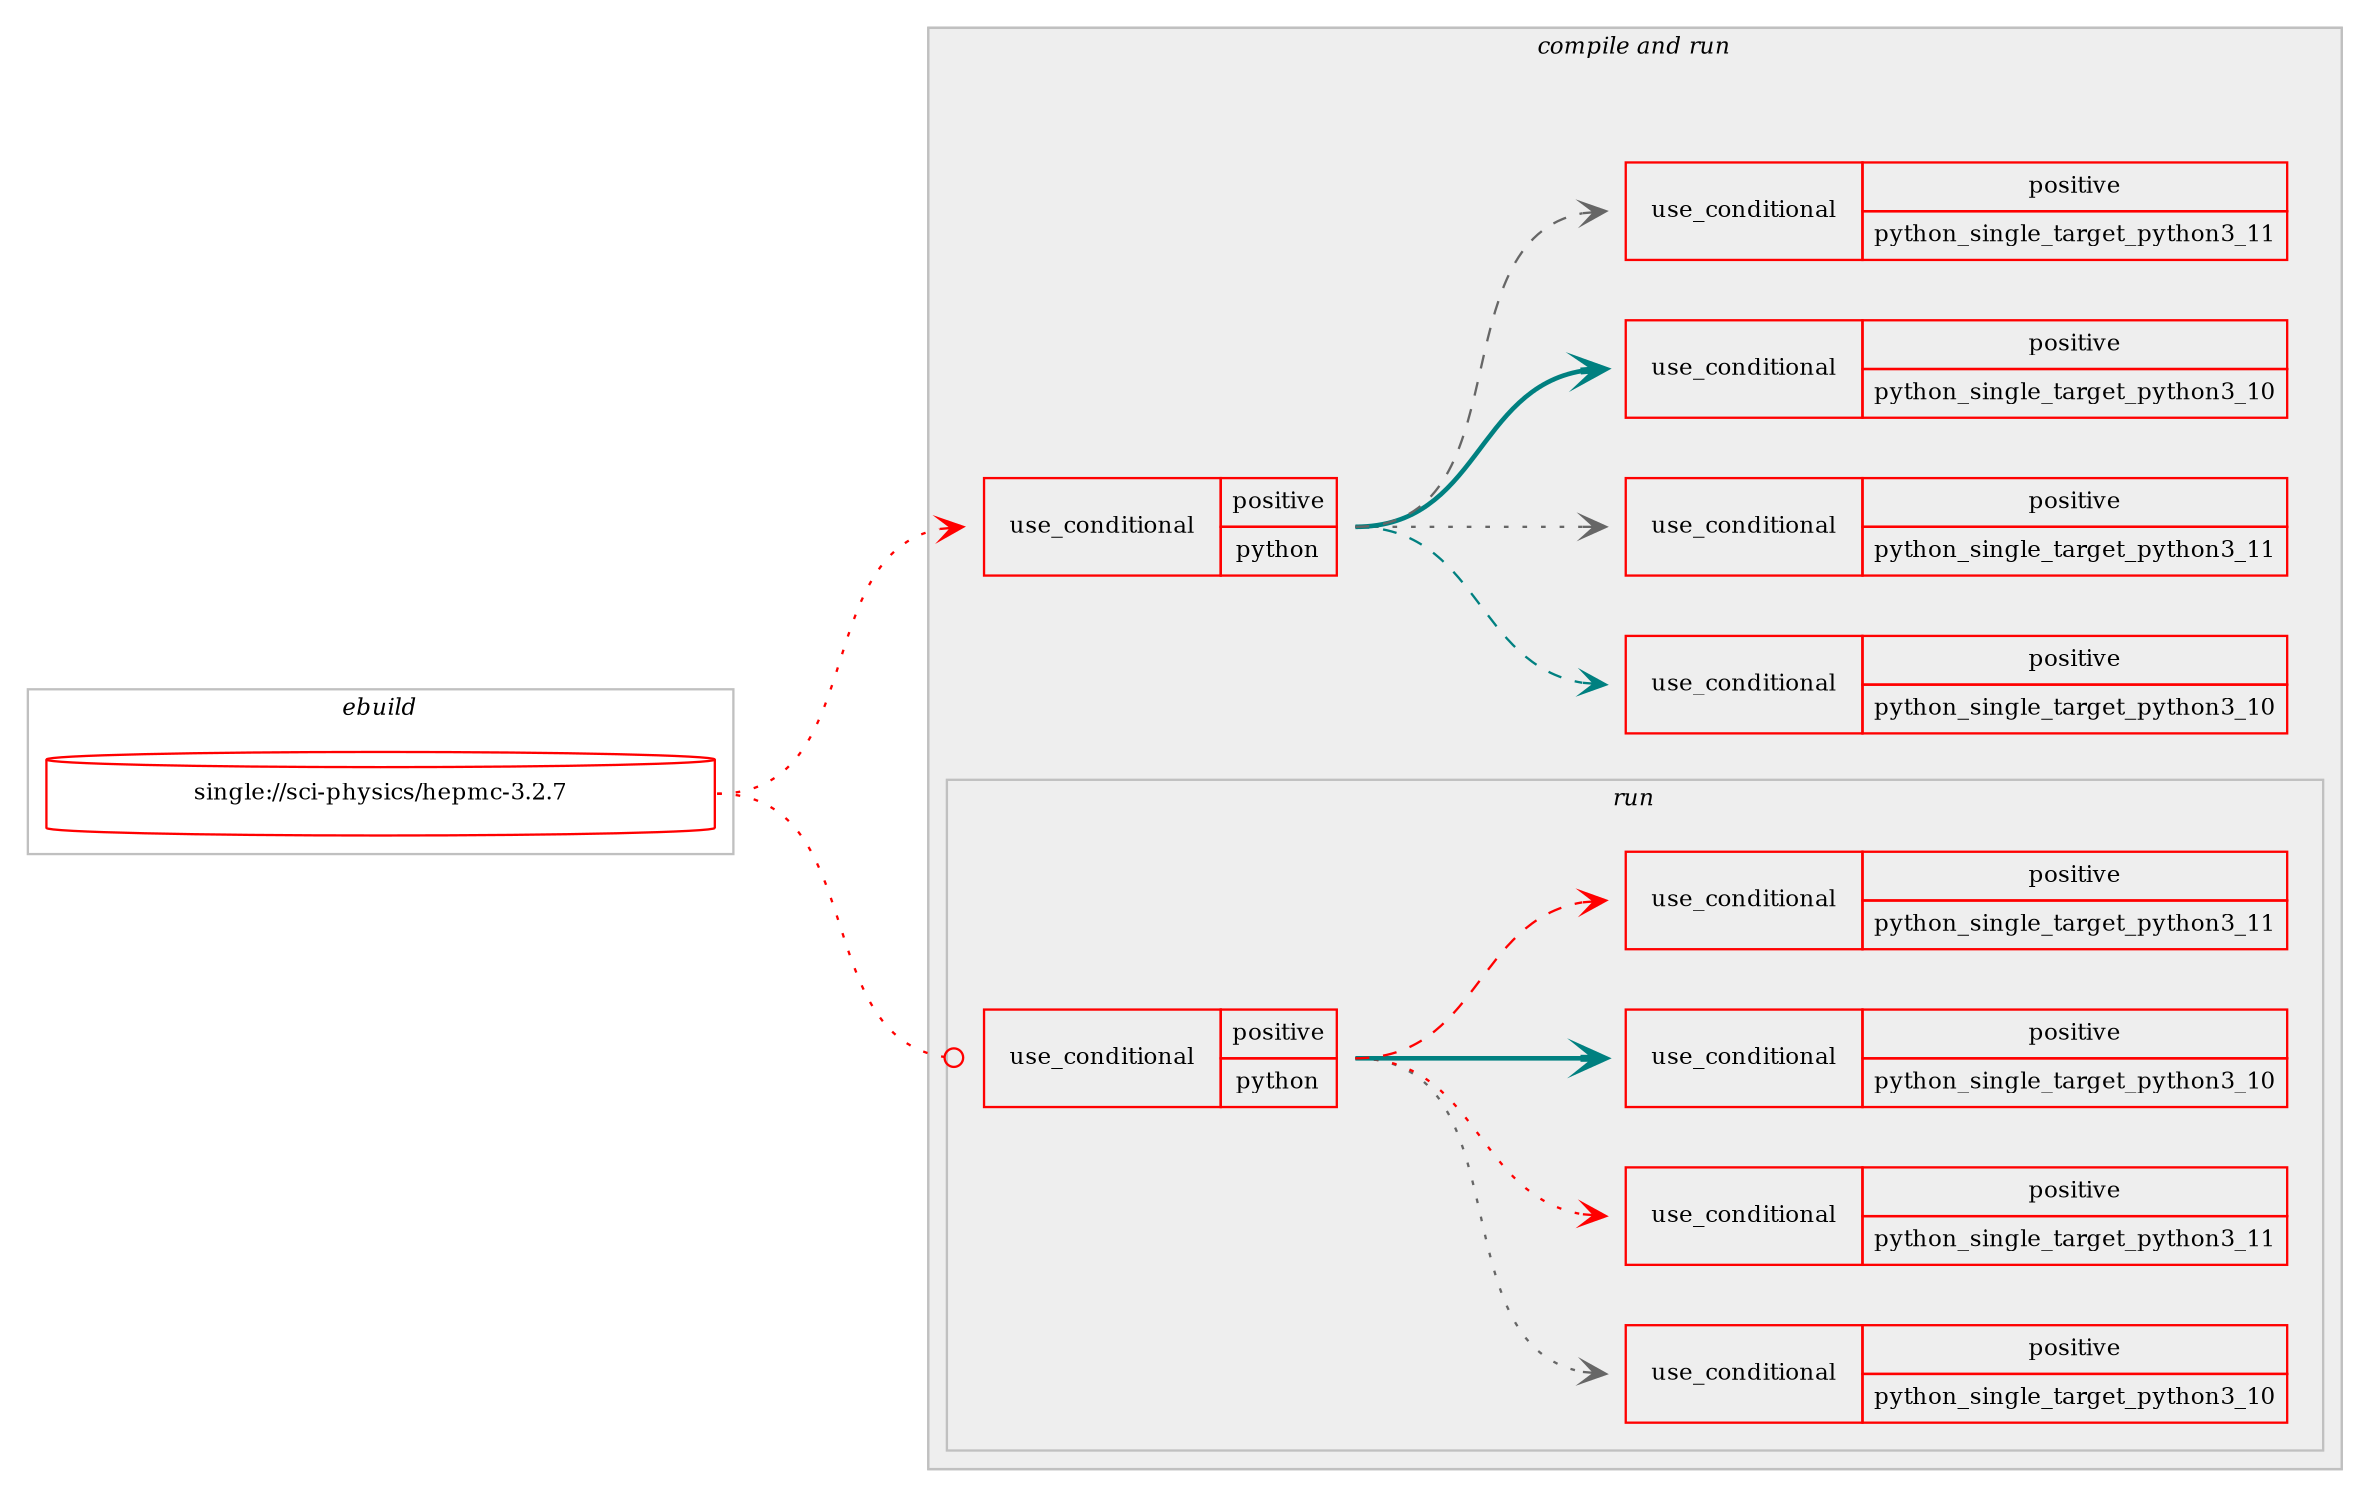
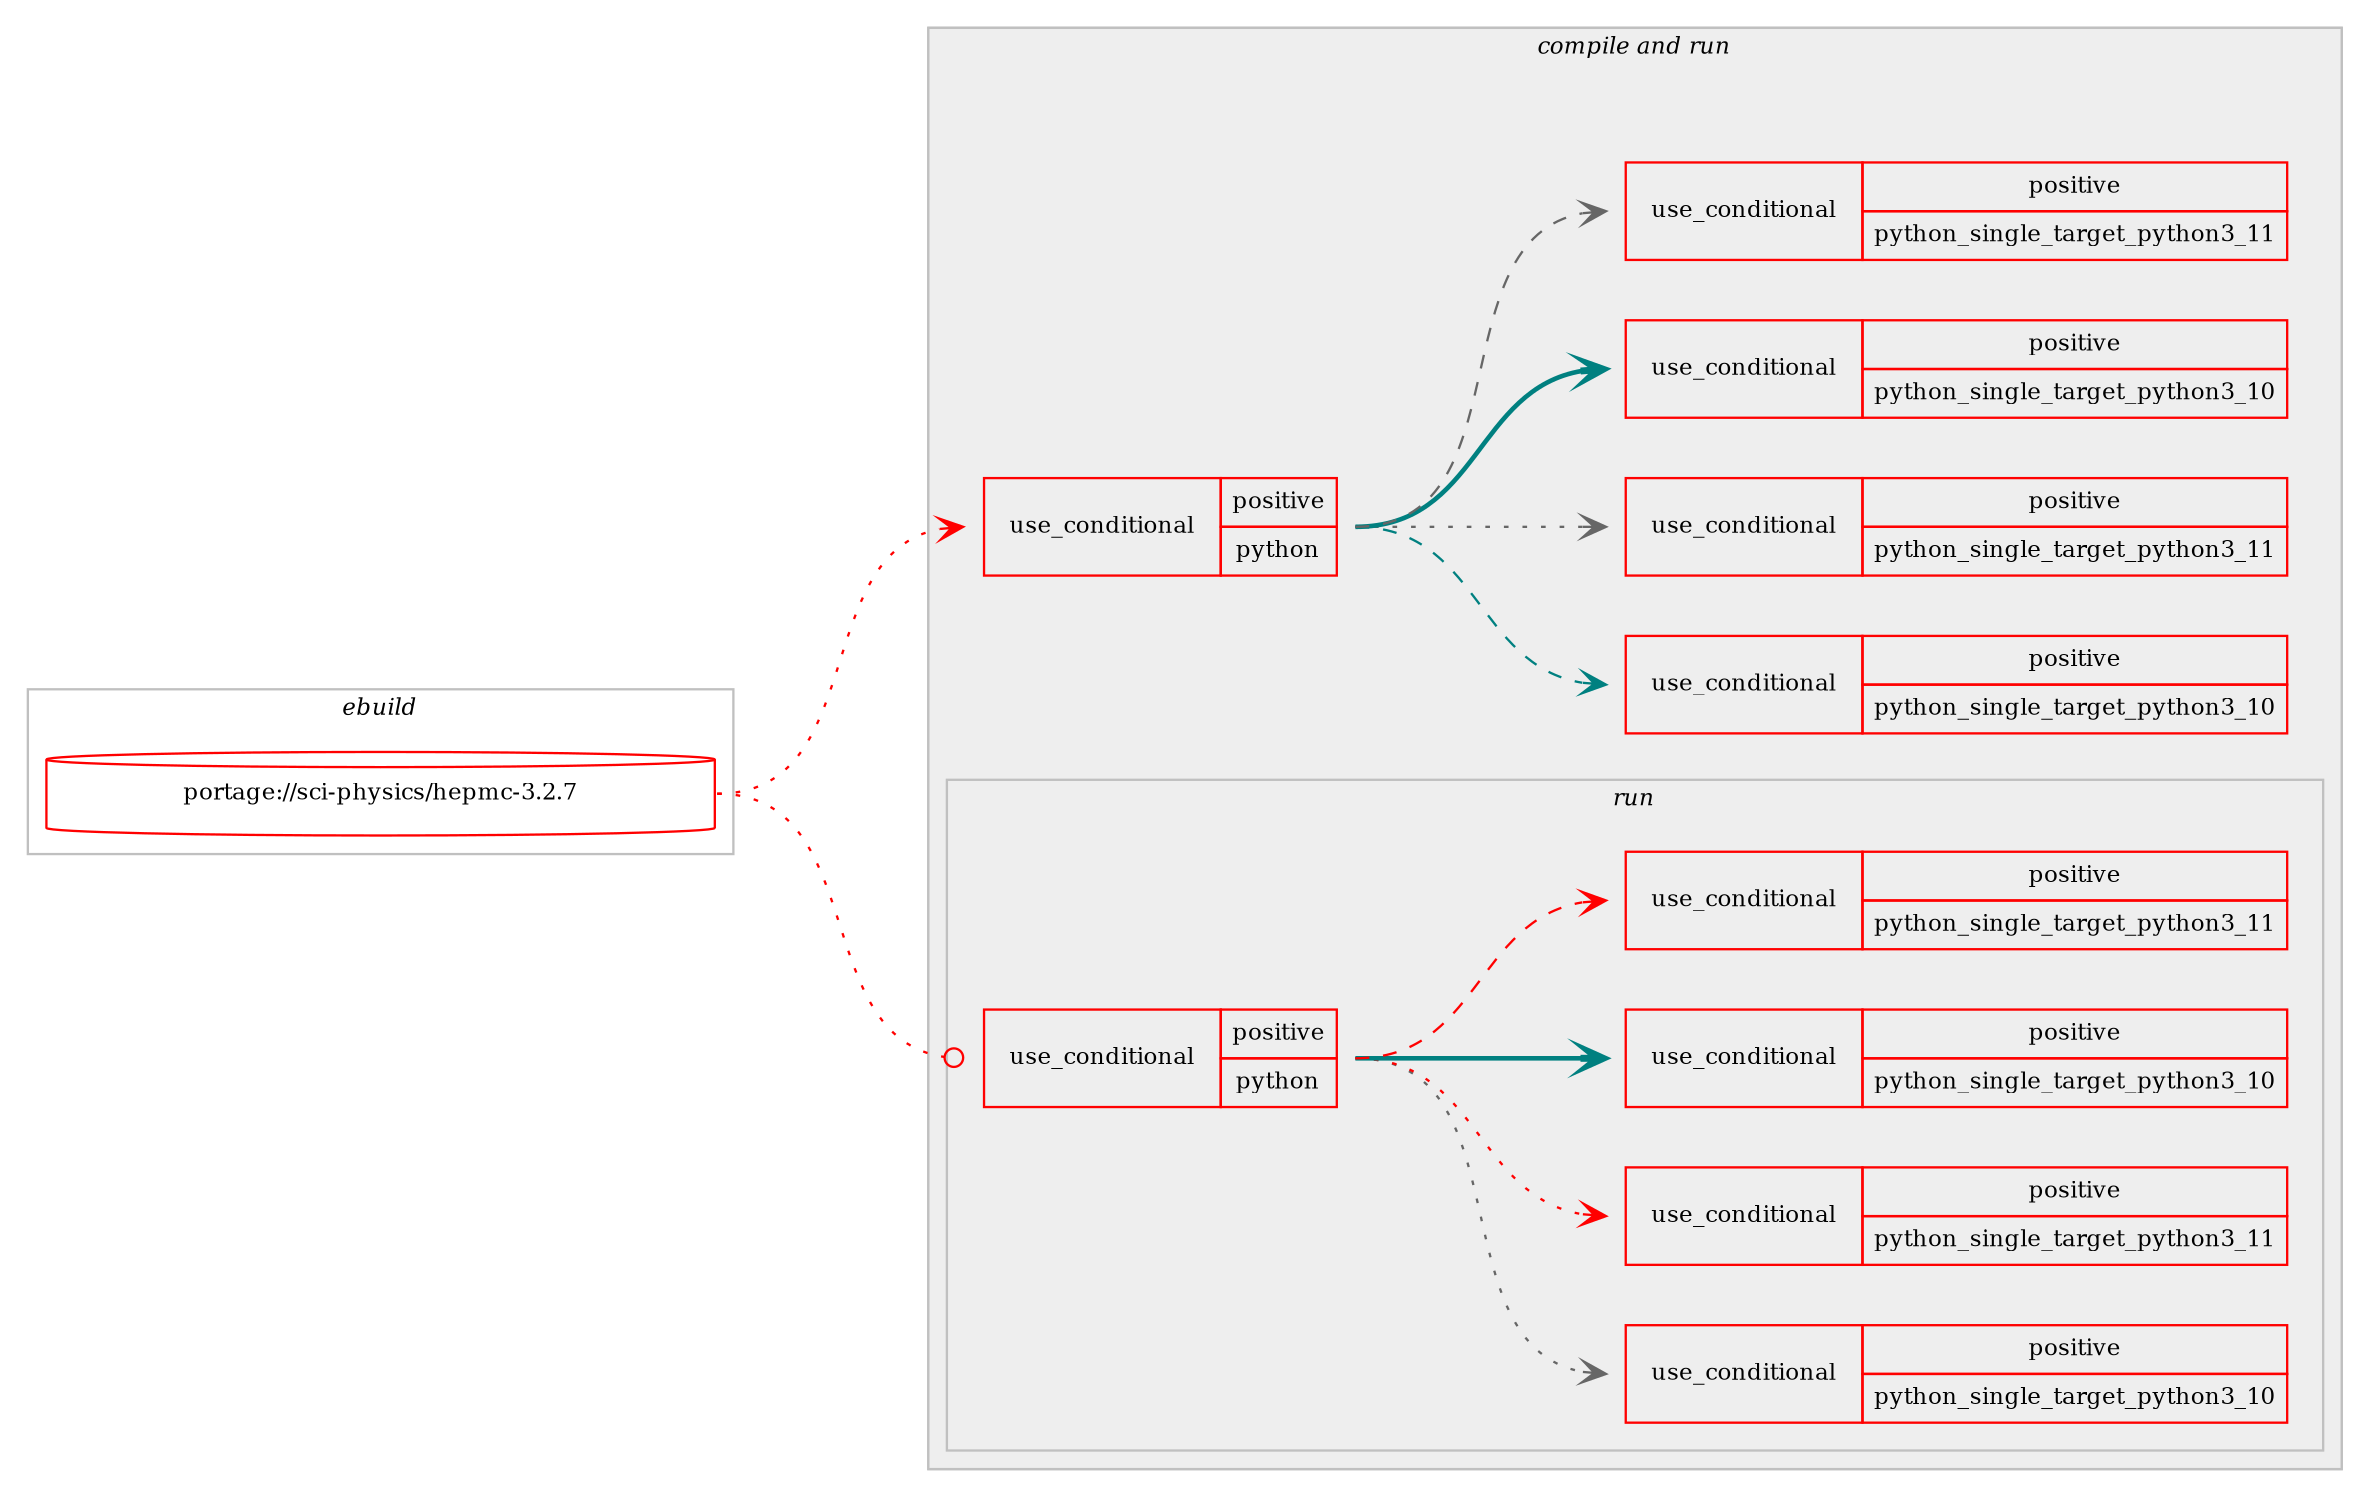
node "single://sci-physics/hepmc-3.2.7": label "single://sci-physics/hepmc-3.2.7" -> "portage://sci-physics/hepmc-3.2.7"
